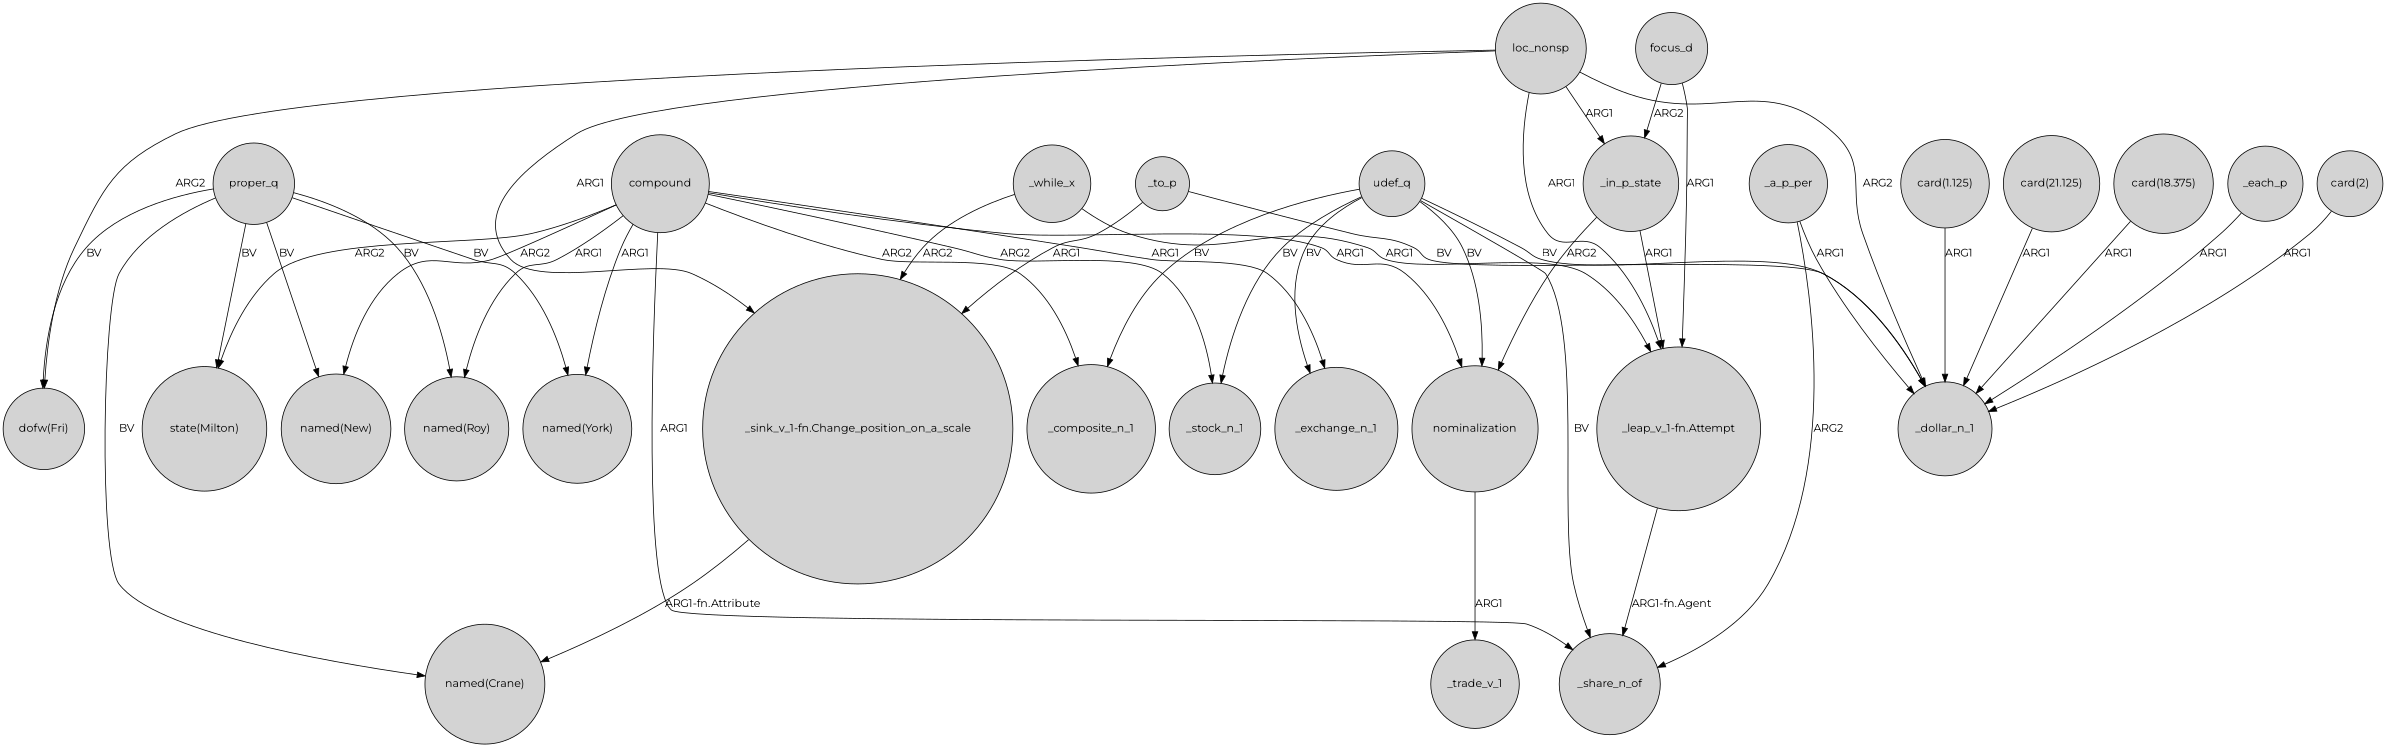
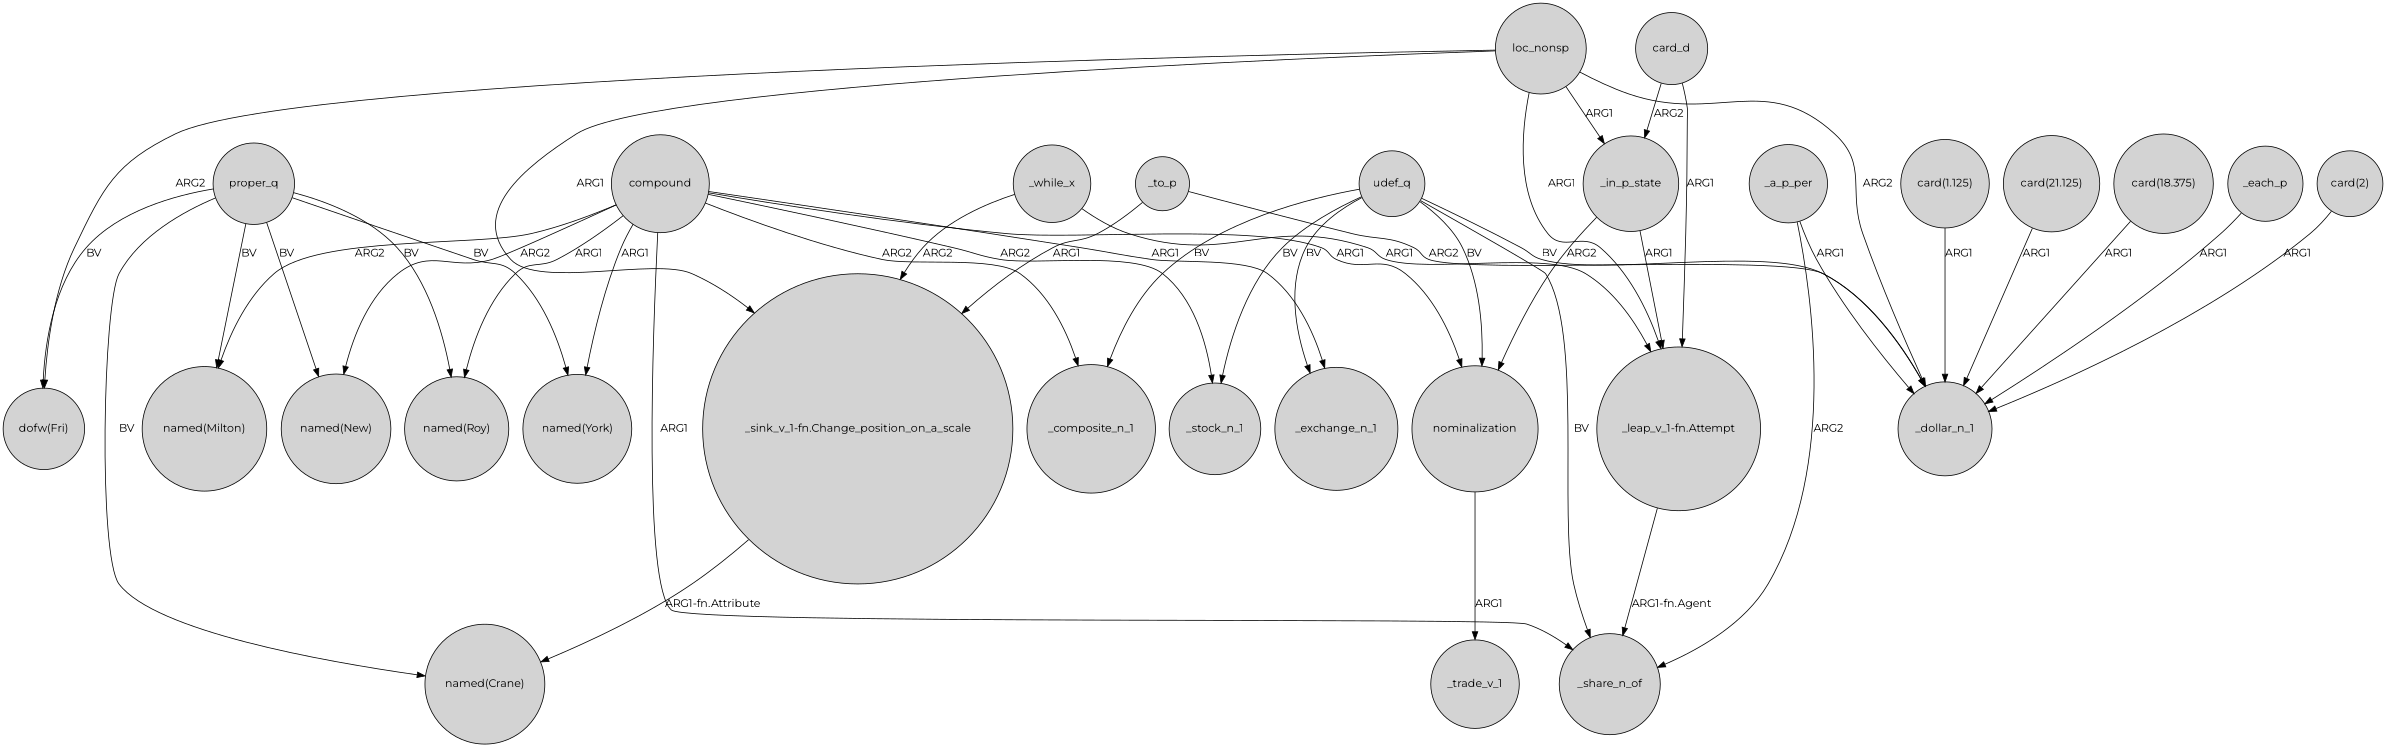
node "focus_d": label "focus_d" -> "card_d"
edge "_to_p" -> "_dollar_n_1": label "BV" -> "ARG2"
node "state(Milton)": label "state(Milton)" -> "named(Milton)"
